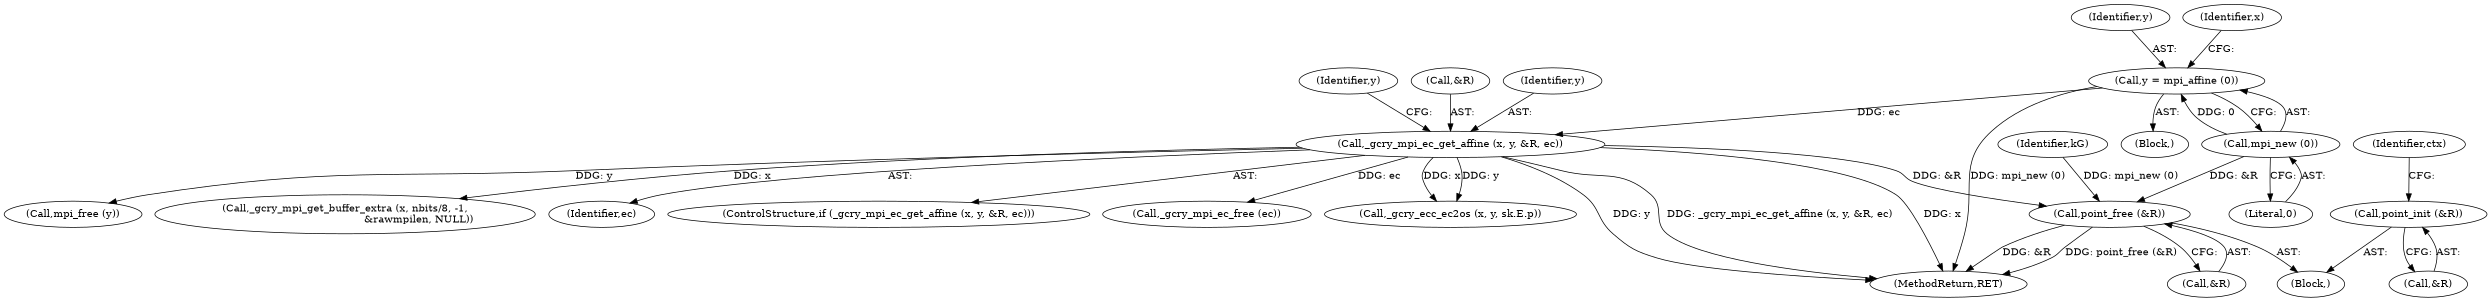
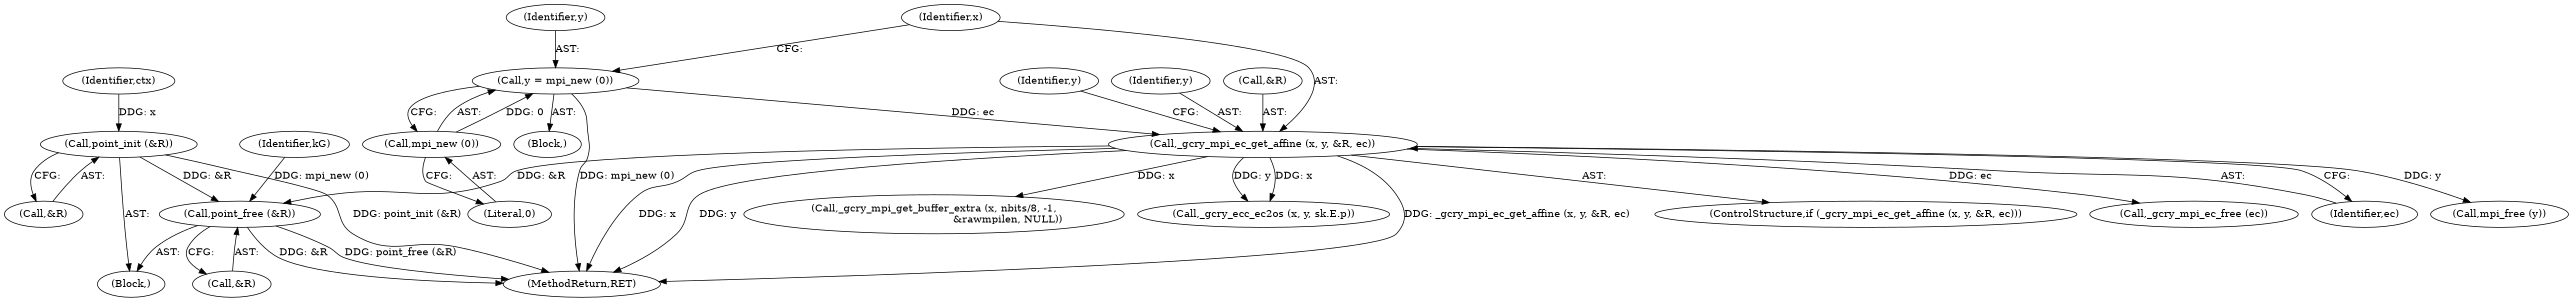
edge "(Identifier,x)" -> "(Call,_gcry_mpi_ec_get_affine (x, y, &R, ec))": added, label "AST:"
node "(Call,y = mpi_affine (0))": label "(Call,y = mpi_affine (0))" -> "(Call,y = mpi_new (0))"
edge "(Identifier,ec)" -> "(Call,_gcry_mpi_ec_get_affine (x, y, &R, ec))": added, label "AST:"
edge "(Call,_gcry_mpi_ec_get_affine (x, y, &R, ec))" -> "(Identifier,ec)": label "AST: " -> "CFG: "
edge "(Identifier,ctx)" -> "(Call,point_init (&R))": label "CFG: " -> "DDG: x"
edge "(Call,mpi_new (0))" -> "(Call,point_free (&R))": now "(Call,point_init (&R))" -> "(Call,point_free (&R))"
edge "(Call,point_init (&R))" -> "(MethodReturn,RET)": added, label "DDG: point_init (&R)"
